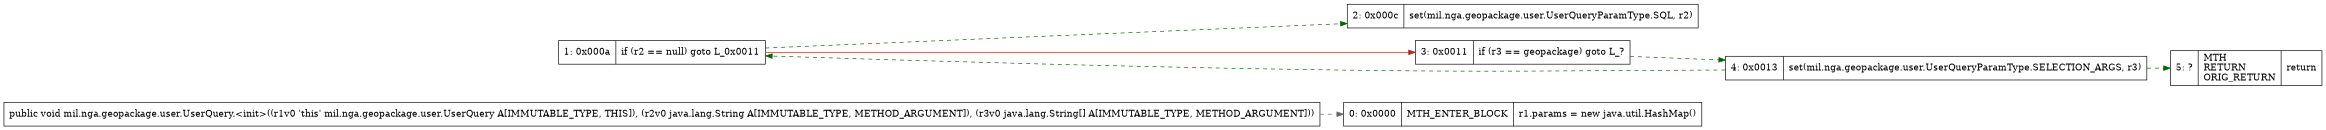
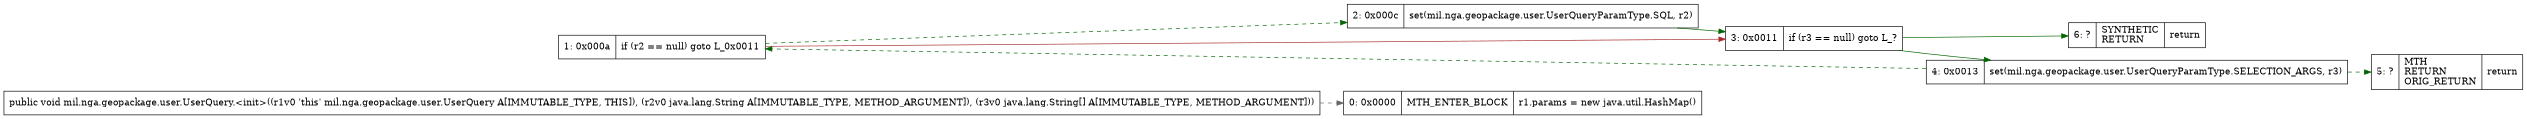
edge "2: 0x000c" -> "3: 0x0011": added
node "6: ?": added
node "3: 0x0011": text "if (r3 == geopackage) goto L_?" -> "if (r3 == null) goto L_?"
edge "3: 0x0011" -> "4: 0x0013": style dashed -> solid
